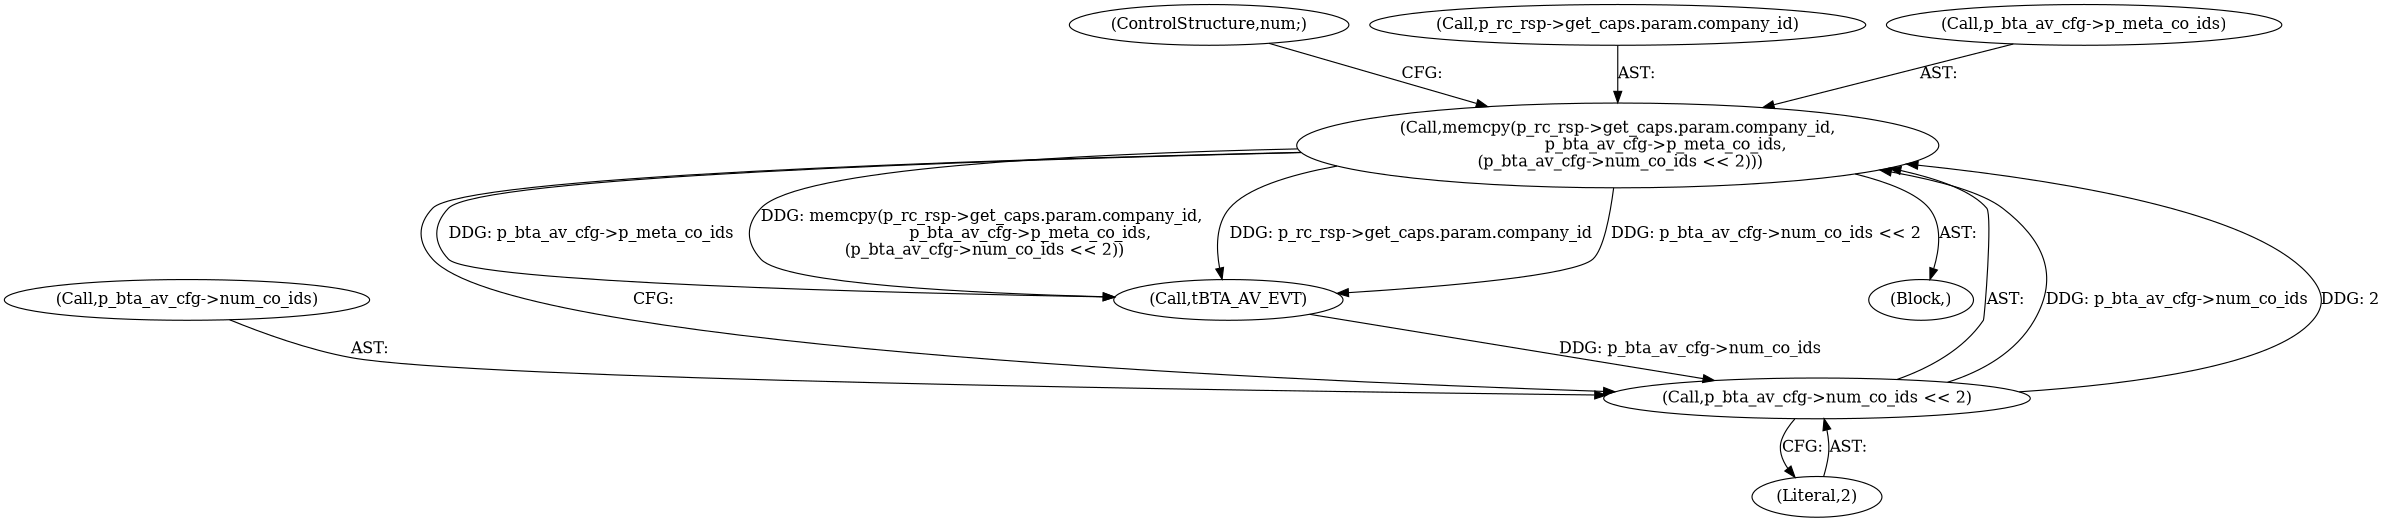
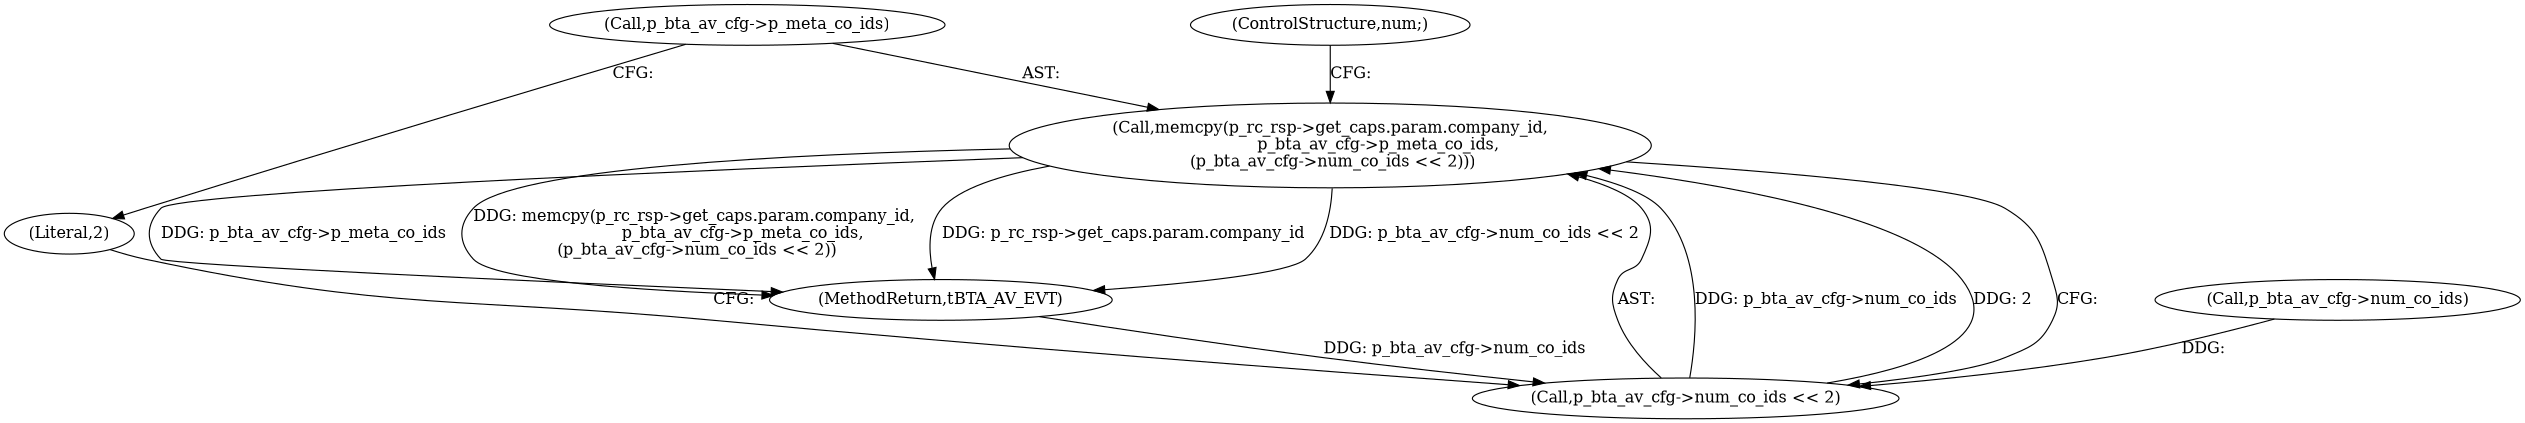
node "(Call,p_rc_rsp->get_caps.param.company_id)": removed
node "(Call,tBTA_AV_EVT)": label "(Call,tBTA_AV_EVT)" -> "(MethodReturn,tBTA_AV_EVT)"
node "(Block,)": removed
edge "(Call,p_bta_av_cfg->num_co_ids)" -> "(Call,p_bta_av_cfg->num_co_ids << 2)": label "AST: " -> "DDG: "
edge "(Call,p_bta_av_cfg->num_co_ids << 2)" -> "(Literal,2)": now "(Call,p_bta_av_cfg->p_meta_co_ids)" -> "(Literal,2)"
edge "(Literal,2)" -> "(Call,p_bta_av_cfg->num_co_ids << 2)": label "AST: " -> "CFG: "
